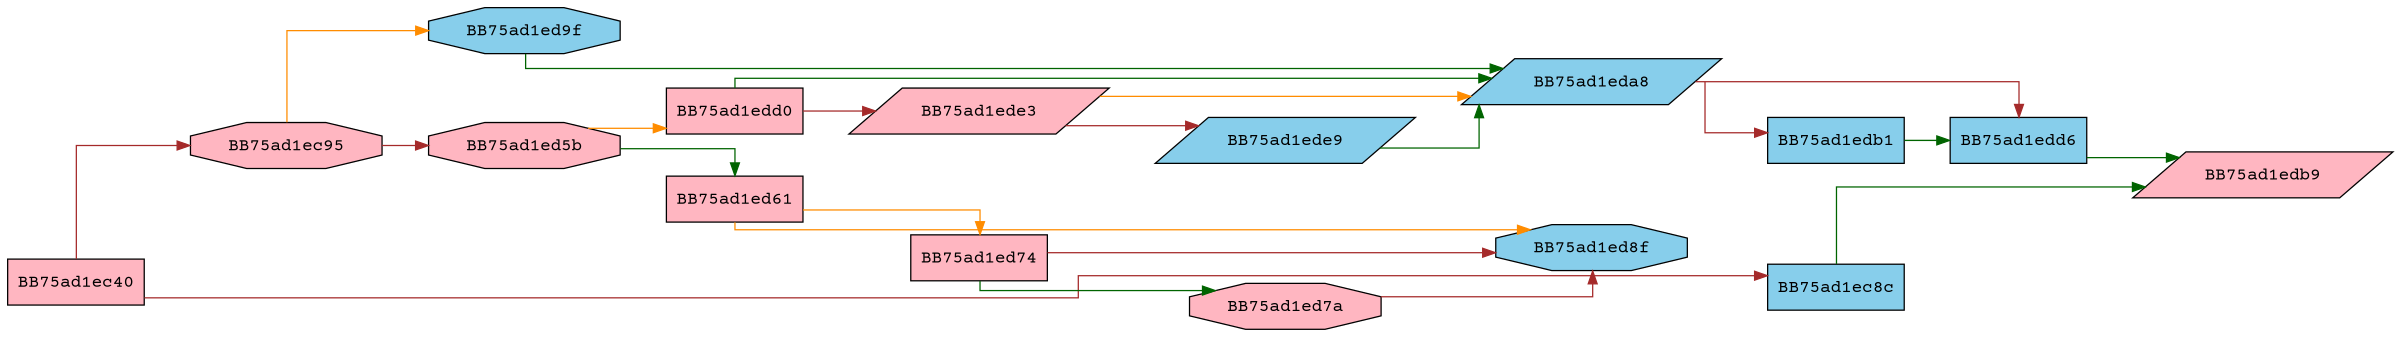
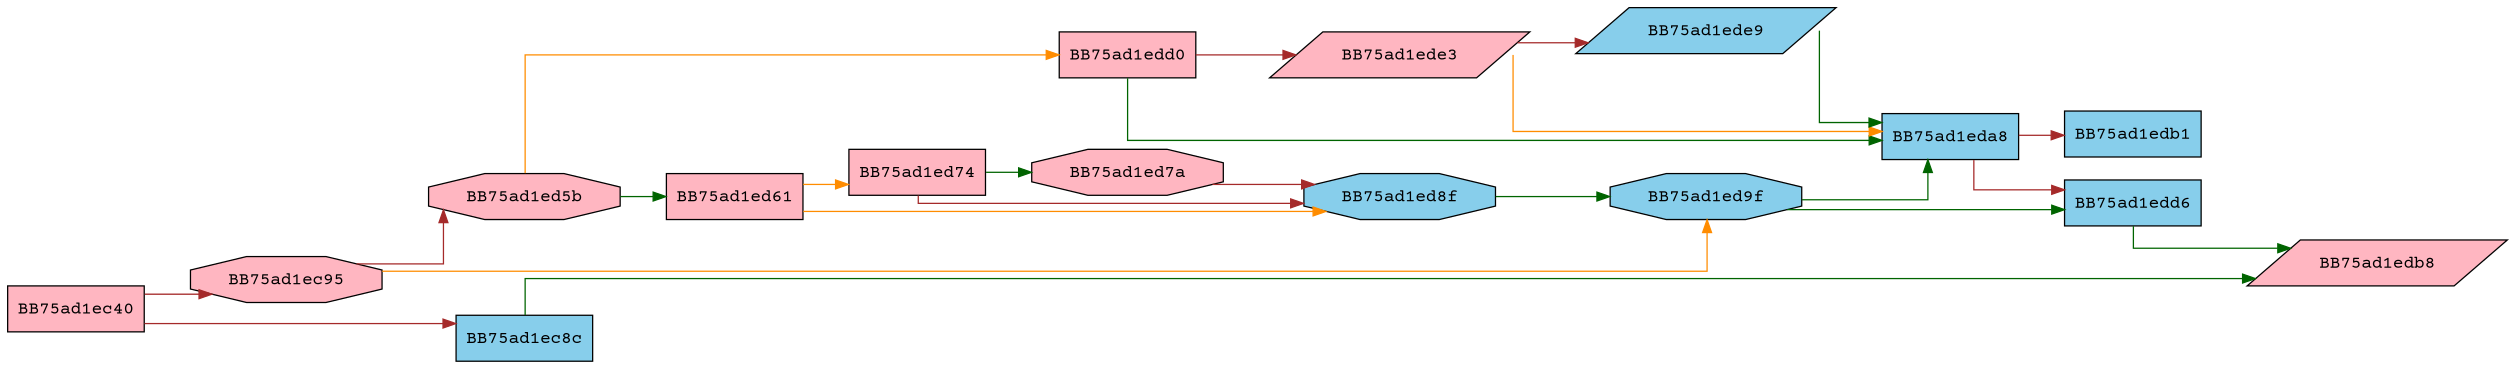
node "BB75ad1eda8": shape parallelogram -> box
edge "BB75ad1edb1" -> "BB75ad1edd6": now "BB75ad1ed9f" -> "BB75ad1edd6"
node "BB75ad1edb9": label "BB75ad1edb9" -> "BB75ad1edb8"
edge "BB75ad1ed8f" -> "BB75ad1ed9f": added
